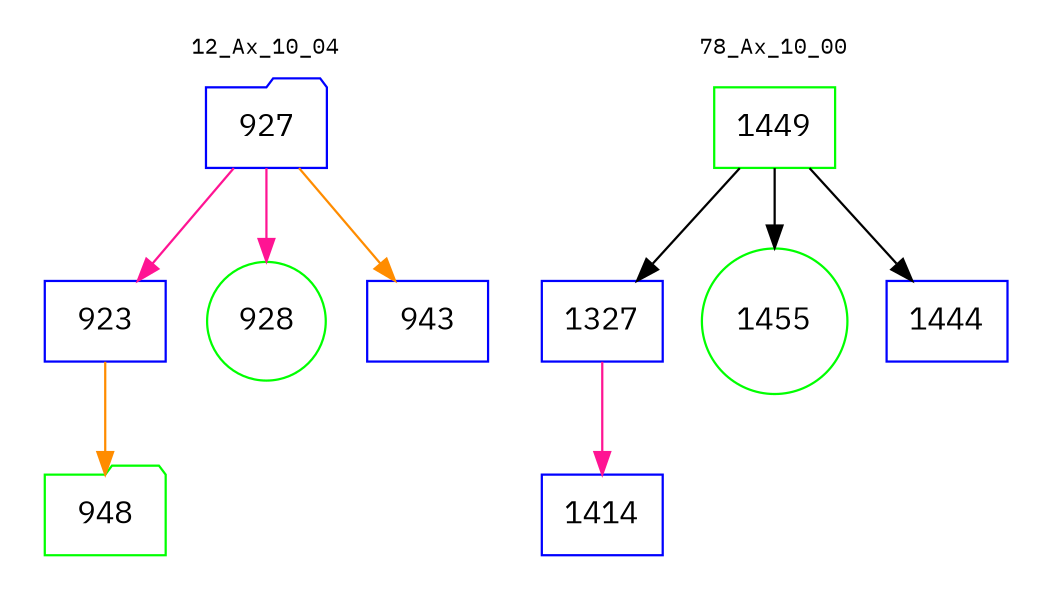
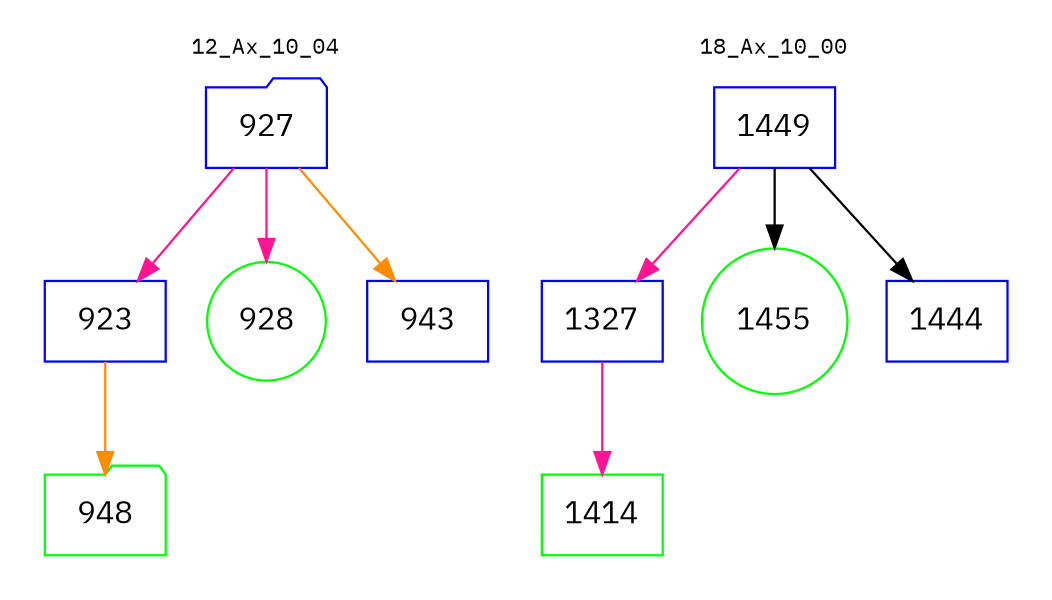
cluster "78_Ax_10_00": label "78_Ax_10_00" -> "18_Ax_10_00"
node "1449": color green -> blue
edge "1449" -> "1327": color black -> deeppink
node "1414": color blue -> green
